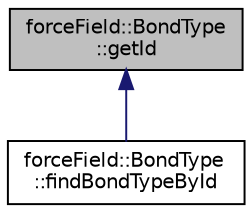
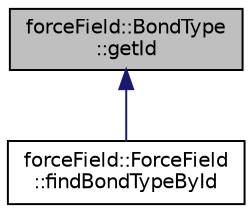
node "forceField::BondType ::findBondTypeById": label "forceField::BondType ::findBondTypeById" -> "forceField::ForceField ::findBondTypeById"
